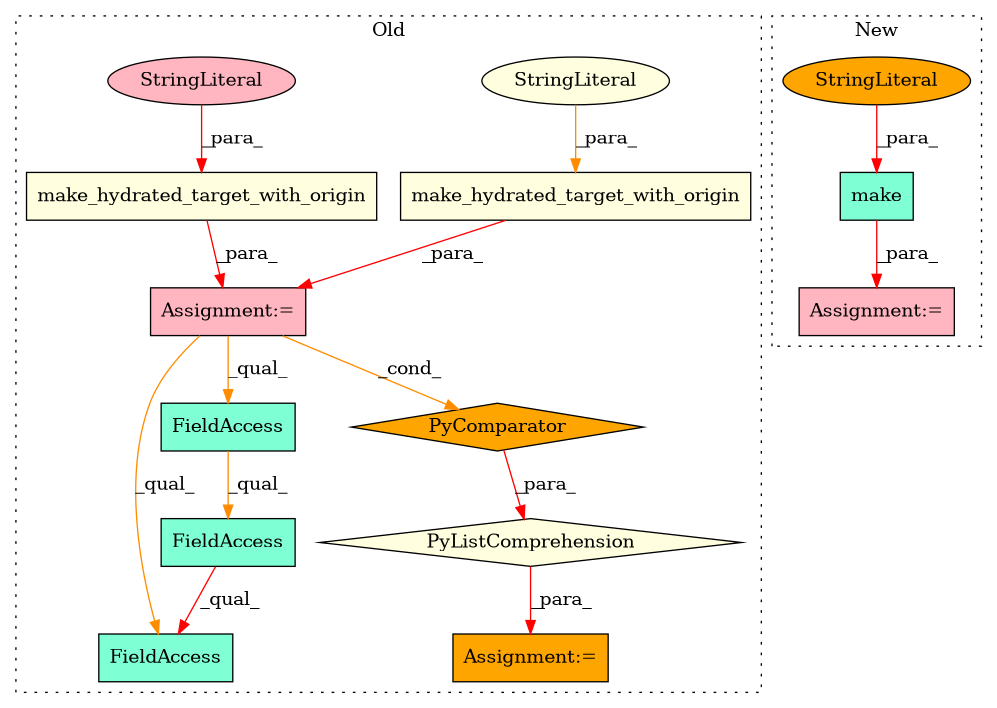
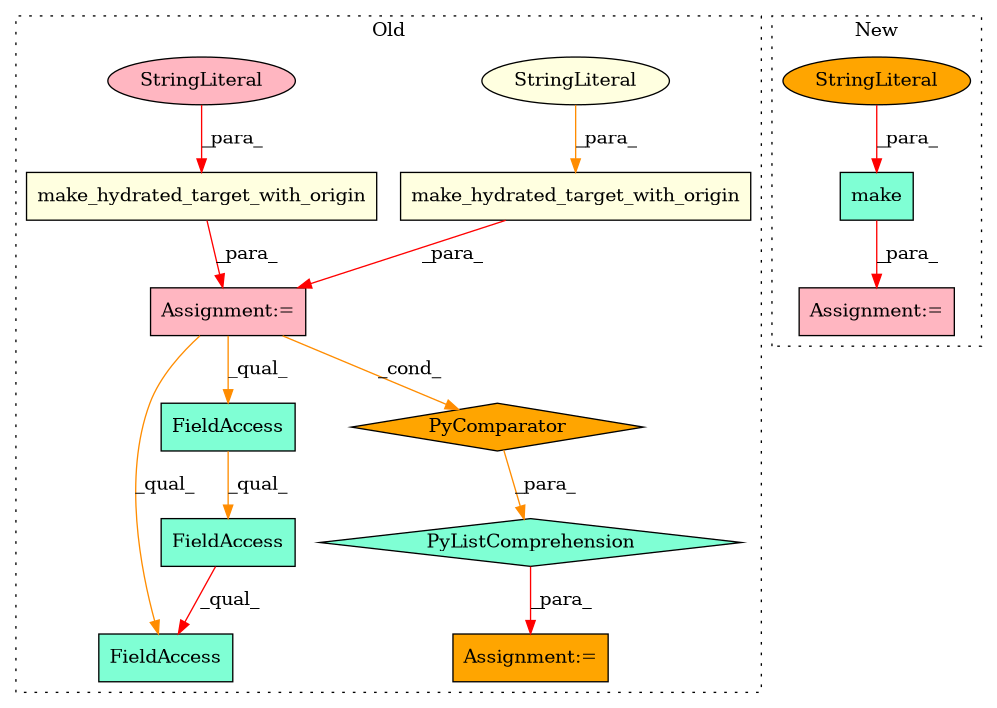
edge "PyComparator" -> "PyListComprehension": color red -> darkorange
node "PyListComprehension": fillcolor lightyellow -> aquamarine
